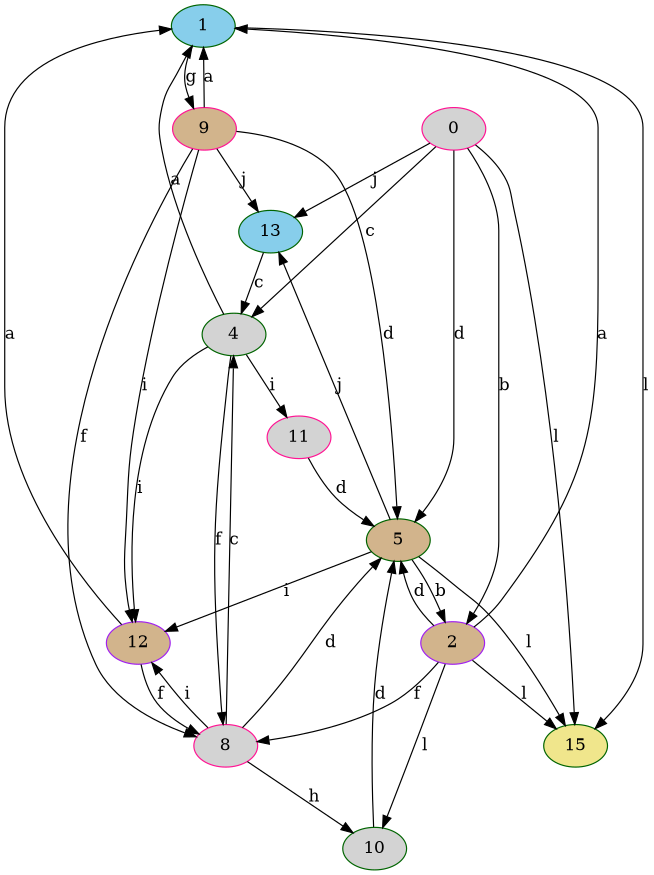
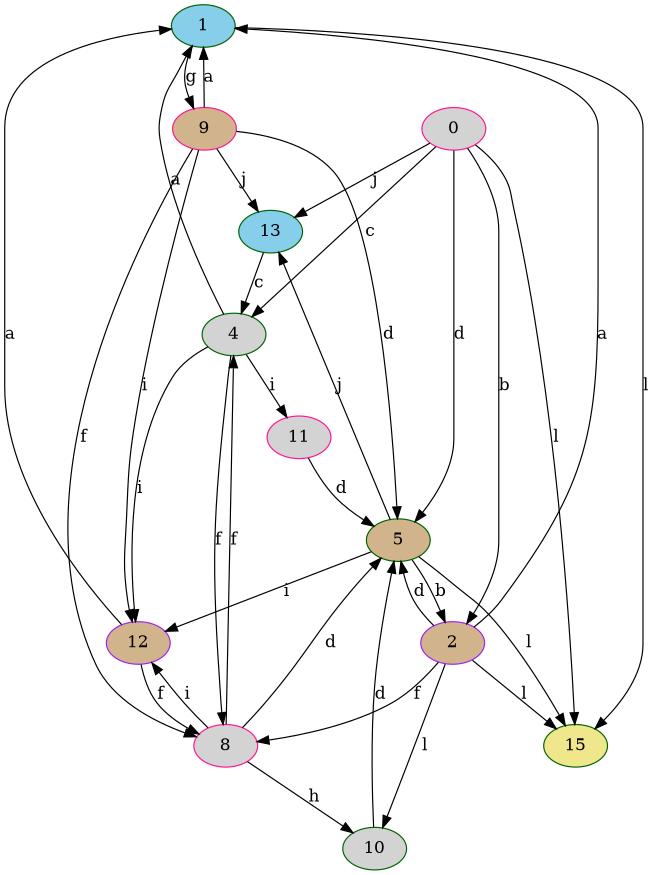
edge "8" -> "4": label "c" -> "f"
